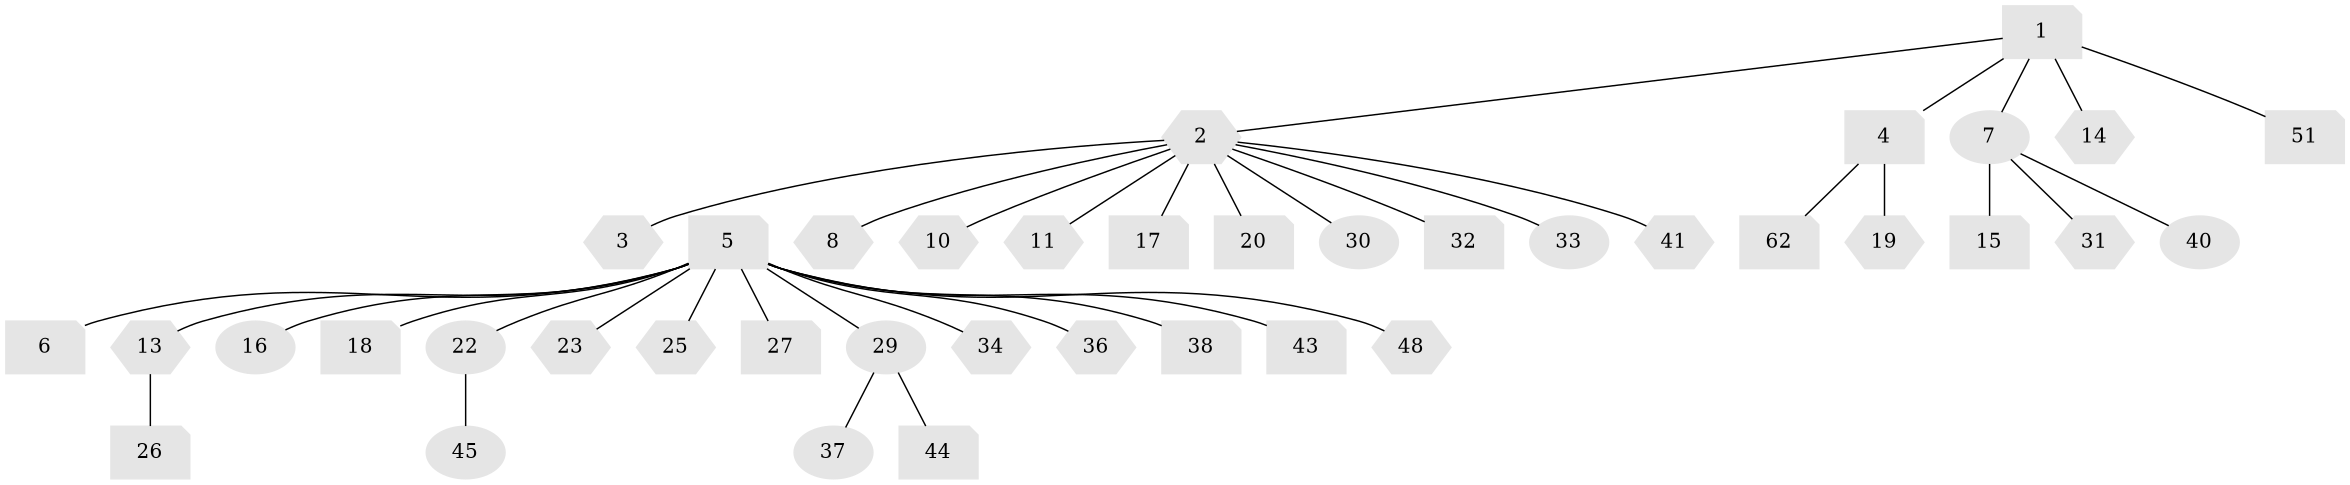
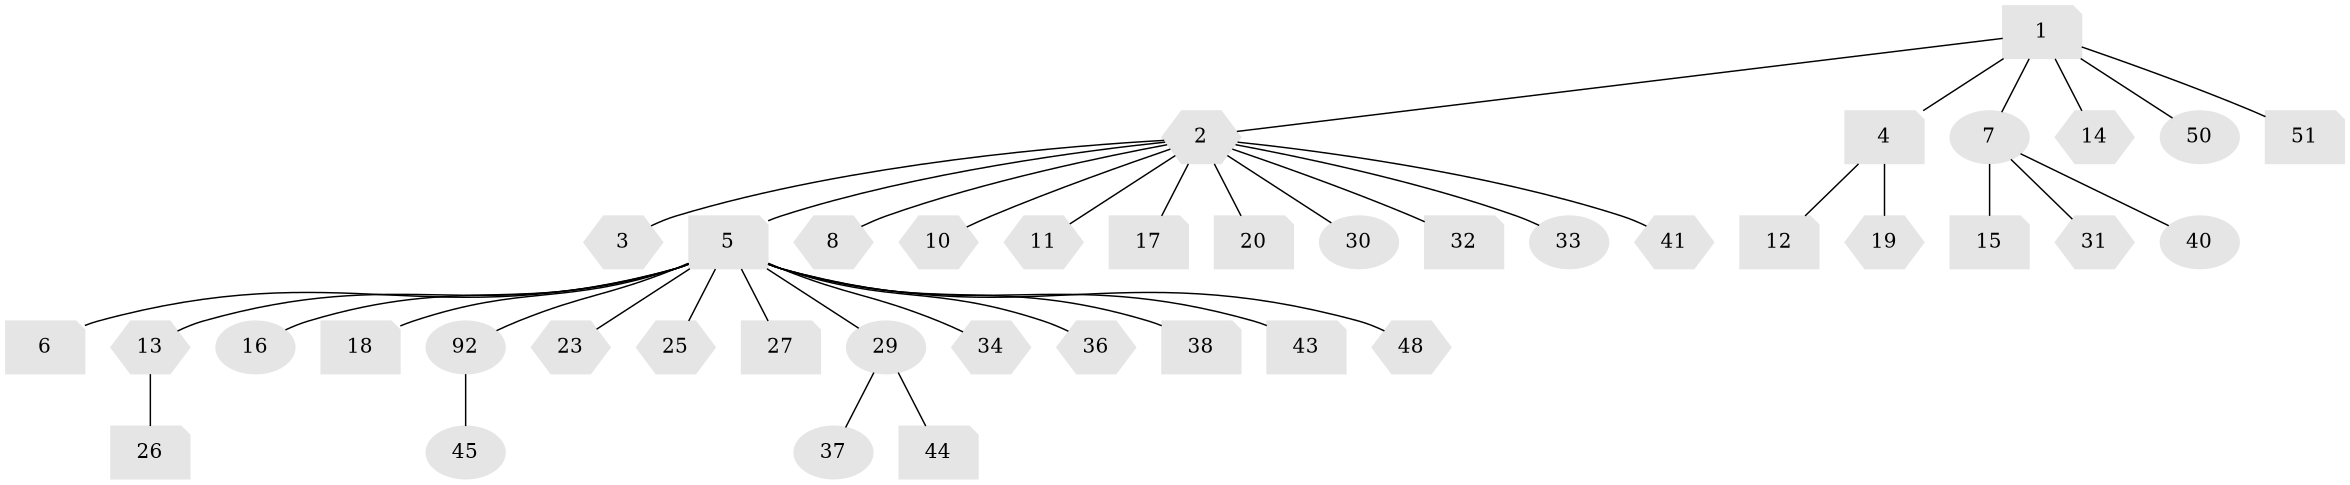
node "50": added
edge "2" -- "5": added
node "62": label "62" -> "12"
node "22": label "22" -> "92"
